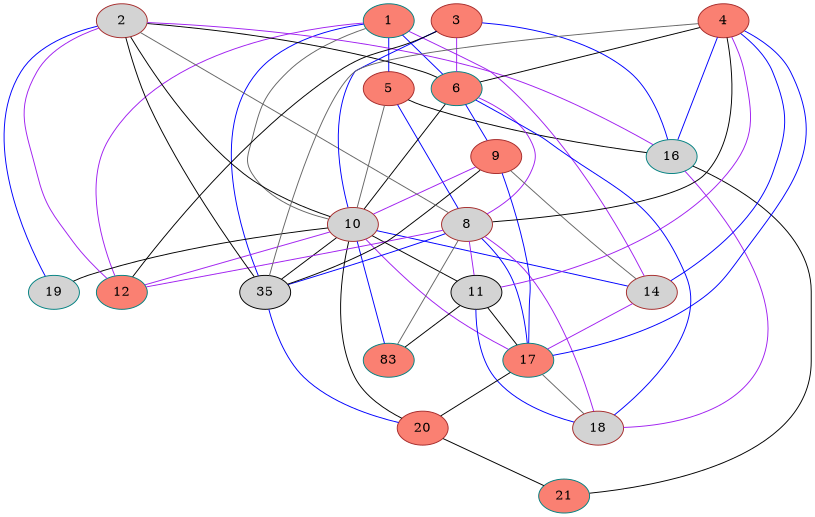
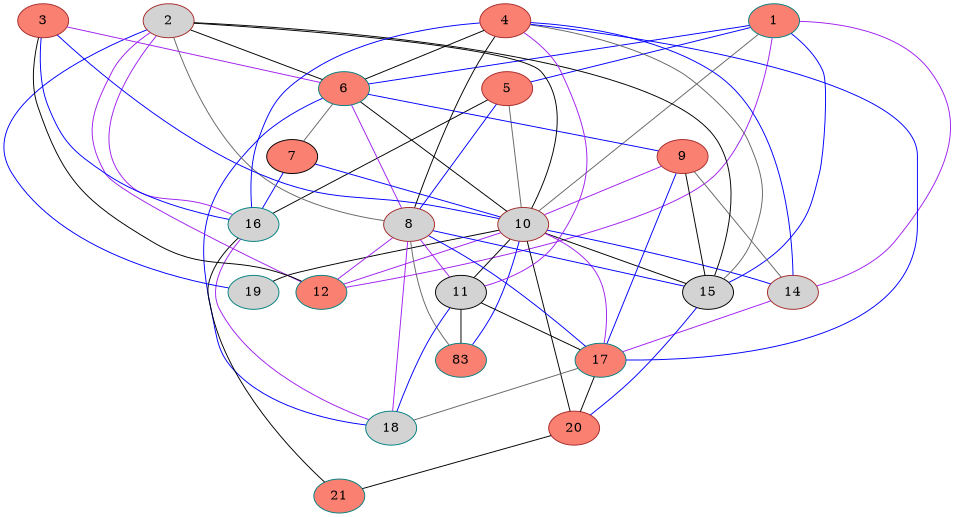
node "7": added
node "35": label "35" -> "15"
node "18": color brown -> teal
